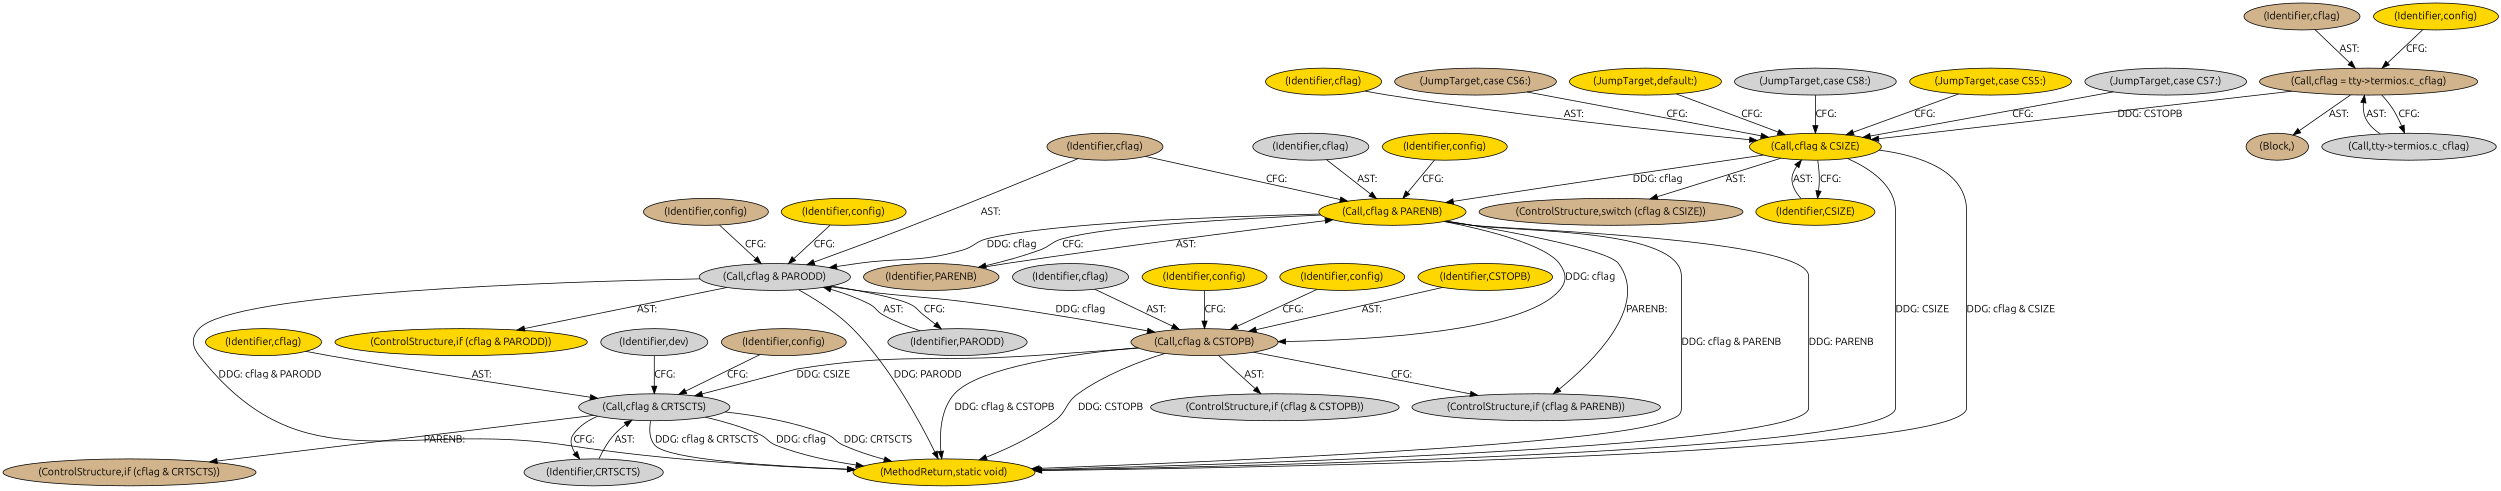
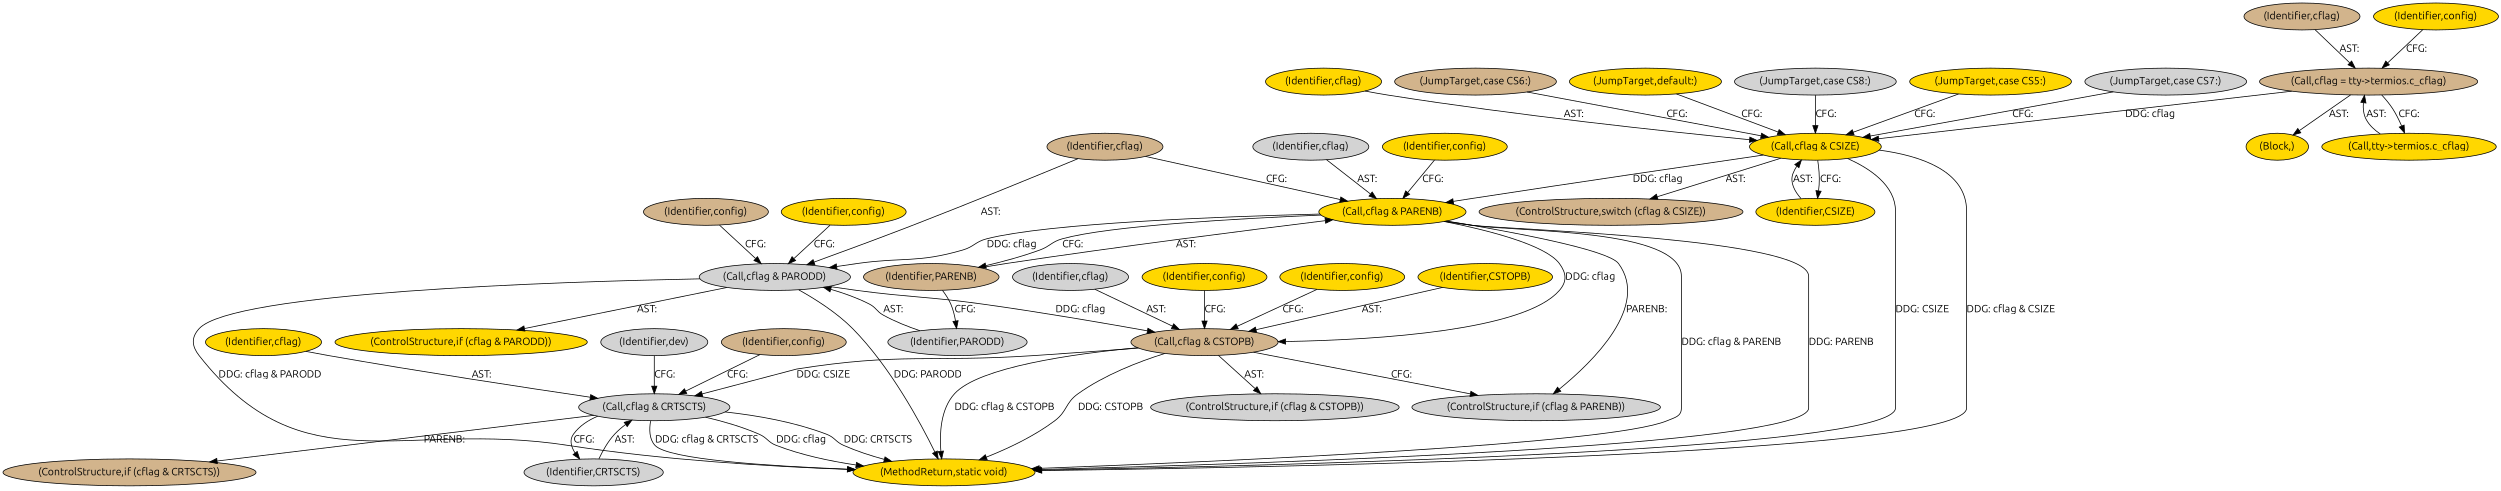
edge "(Call,cflag = tty->termios.c_cflag)" -> "(Call,cflag & CSIZE)": label "DDG: CSTOPB" -> "DDG: cflag"
node "(Block,)": fillcolor tan -> gold
node "(Call,tty->termios.c_cflag)": fillcolor lightgrey -> gold
edge "(Call,cflag & PARODD)" -> "(Identifier,PARODD)": now "(Identifier,PARENB)" -> "(Identifier,PARODD)"
